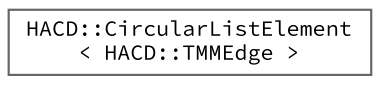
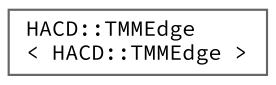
node "HACD::CircularListElement < HACD::TMMEdge >": label "HACD::CircularListElement < HACD::TMMEdge >" -> "HACD::TMMEdge < HACD::TMMEdge >"
